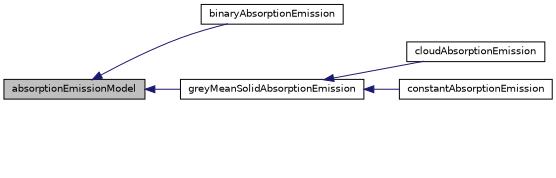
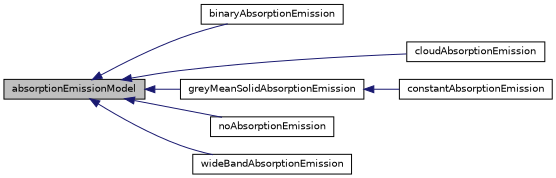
edge "cloudAbsorptionEmission" -> "greyMeanSolidAbsorptionEmission": now "cloudAbsorptionEmission" -> "absorptionEmissionModel"
node "noAbsorptionEmission": added
node "wideBandAbsorptionEmission": added
